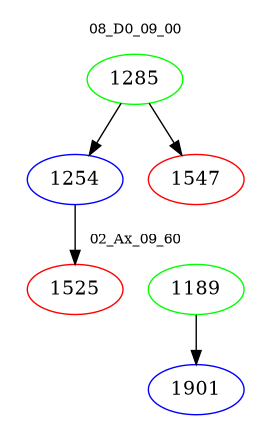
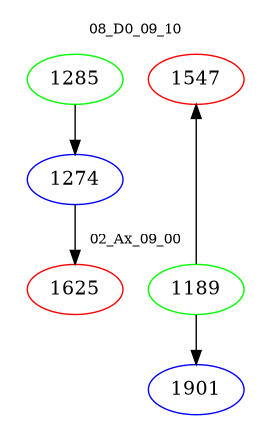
cluster "08_D0_09_00": label "08_D0_09_00" -> "08_D0_09_10"
edge "1285" -> "1547": now "1189" -> "1547"
node "1254": label "1254" -> "1274"
cluster "02_Ax_09_60": label "02_Ax_09_60" -> "02_Ax_09_00"
node "1525": label "1525" -> "1625"
